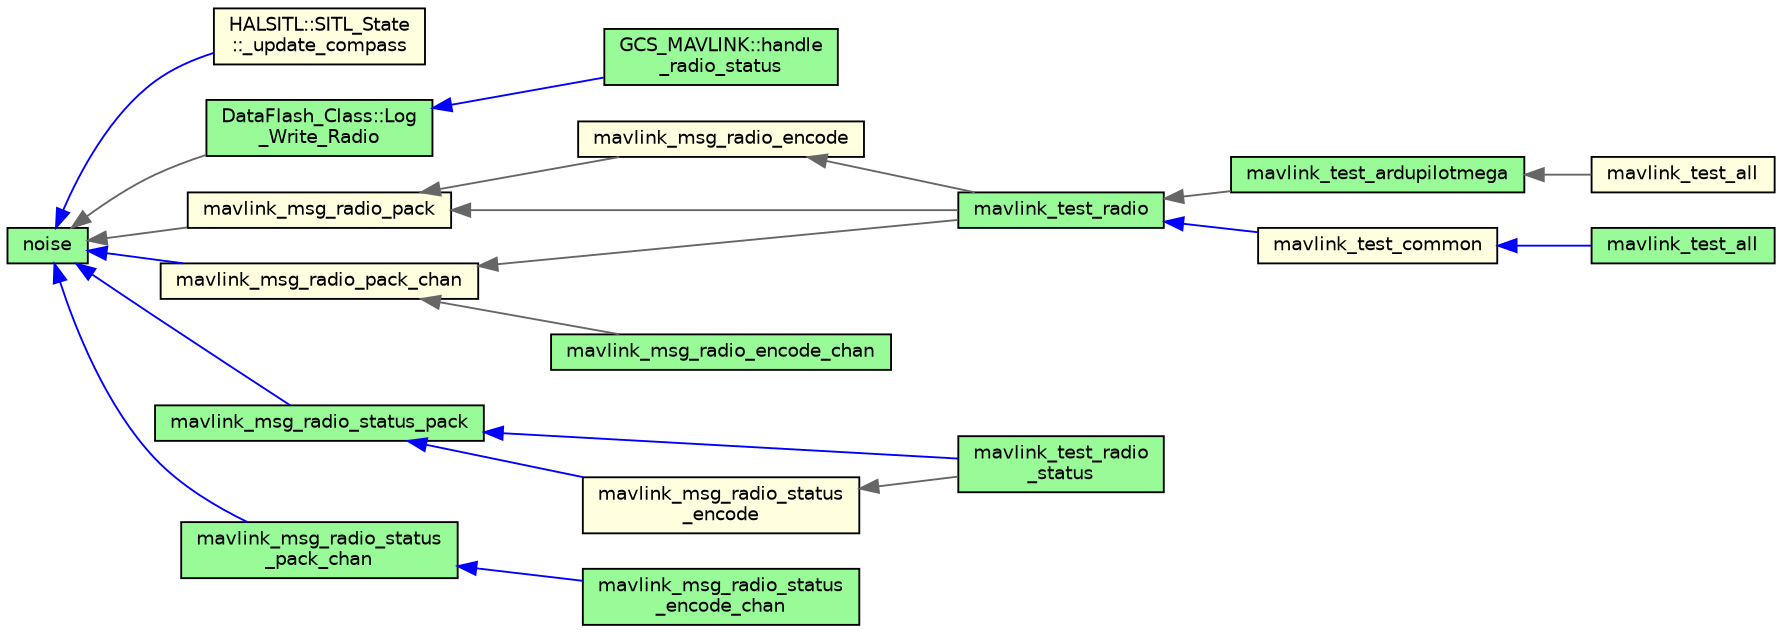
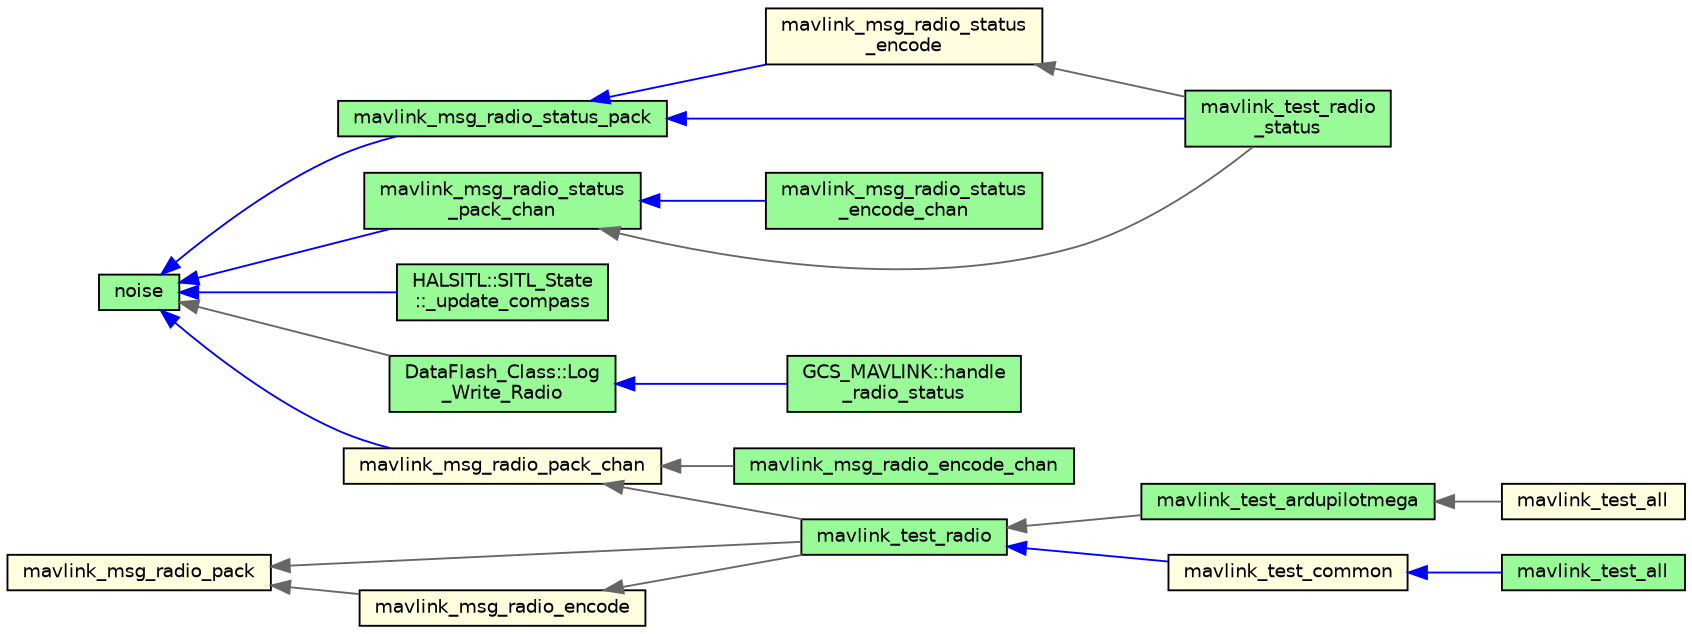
node "HALSITL::SITL_State ::_update_compass": fillcolor lightyellow -> palegreen
edge "mavlink_msg_radio_pack" -> "noise": removed
edge "mavlink_test_radio _status" -> "mavlink_msg_radio_status _pack_chan": added
